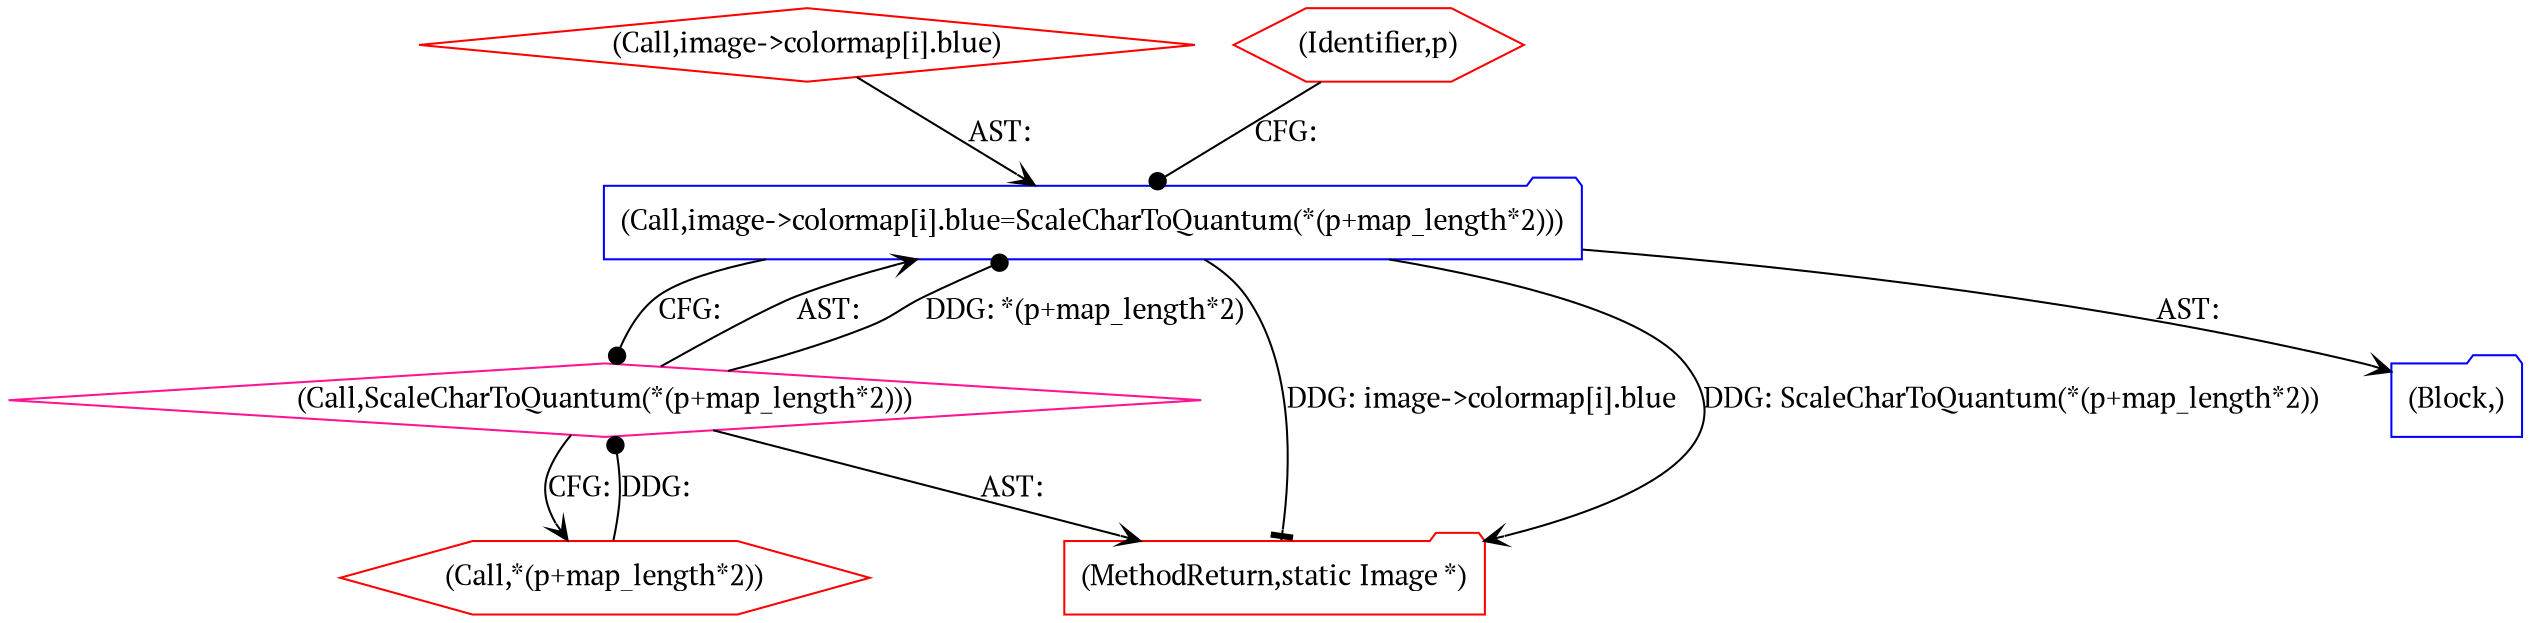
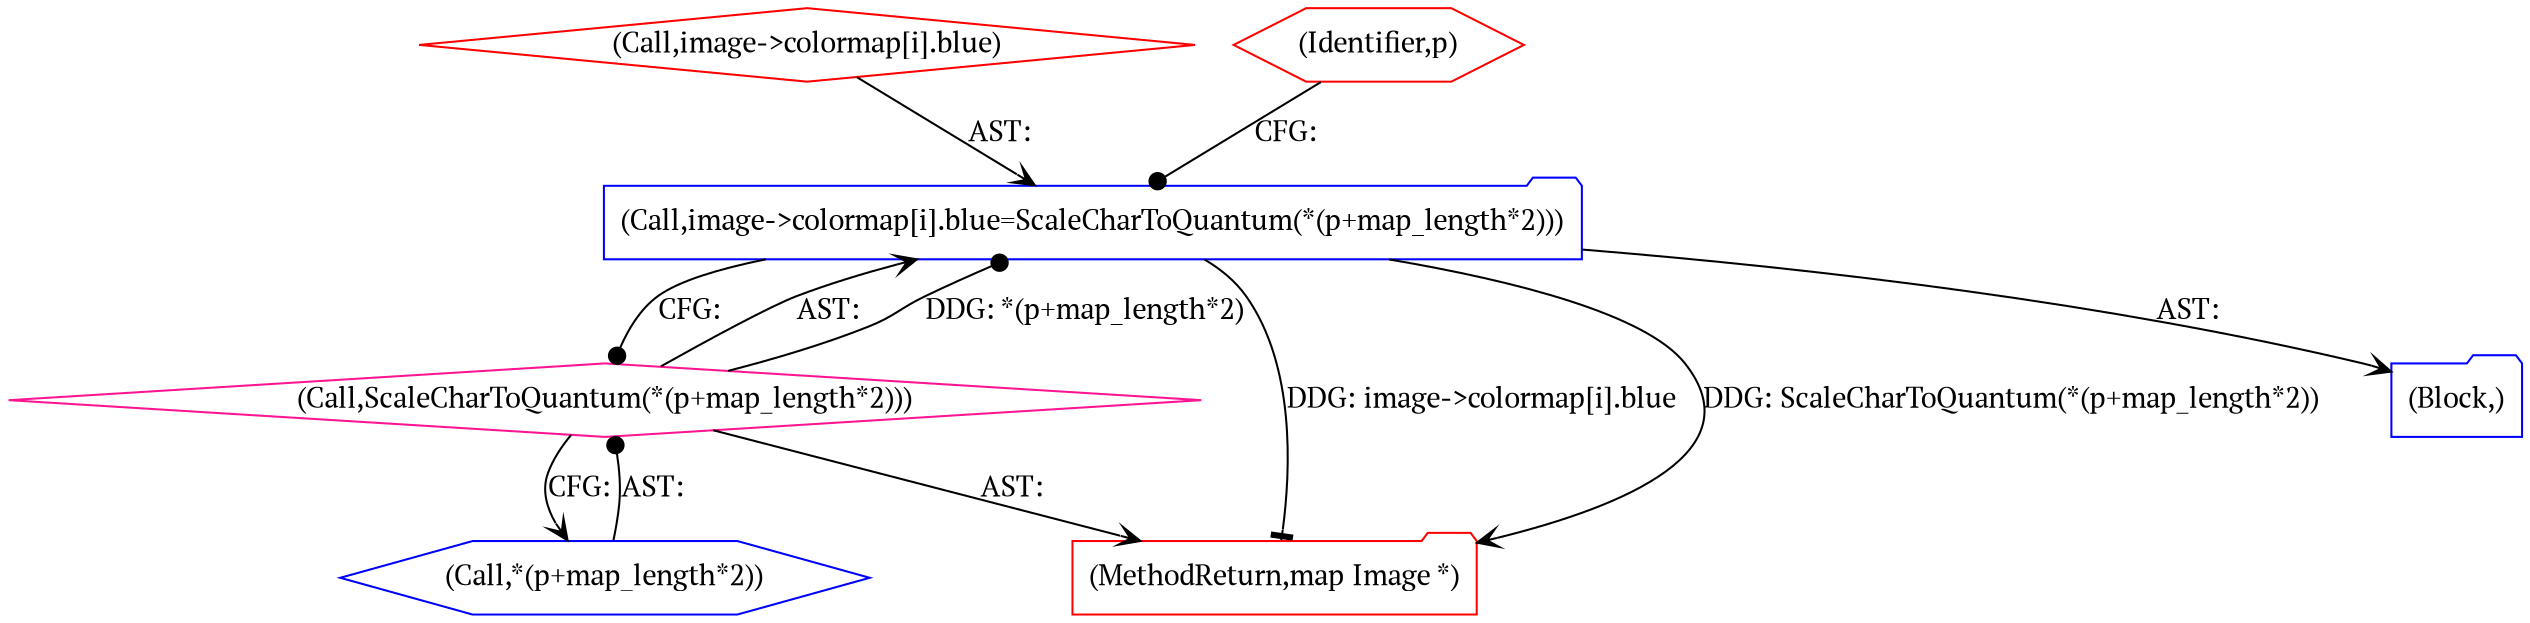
edge "(Call,*(p+map_length*2))" -> "(Call,ScaleCharToQuantum(*(p+map_length*2)))": label "DDG: " -> "AST: "
node "(Call,*(p+map_length*2))": color red -> blue
node "(MethodReturn,static Image *)": label "(MethodReturn,static Image *)" -> "(MethodReturn,map Image *)"
